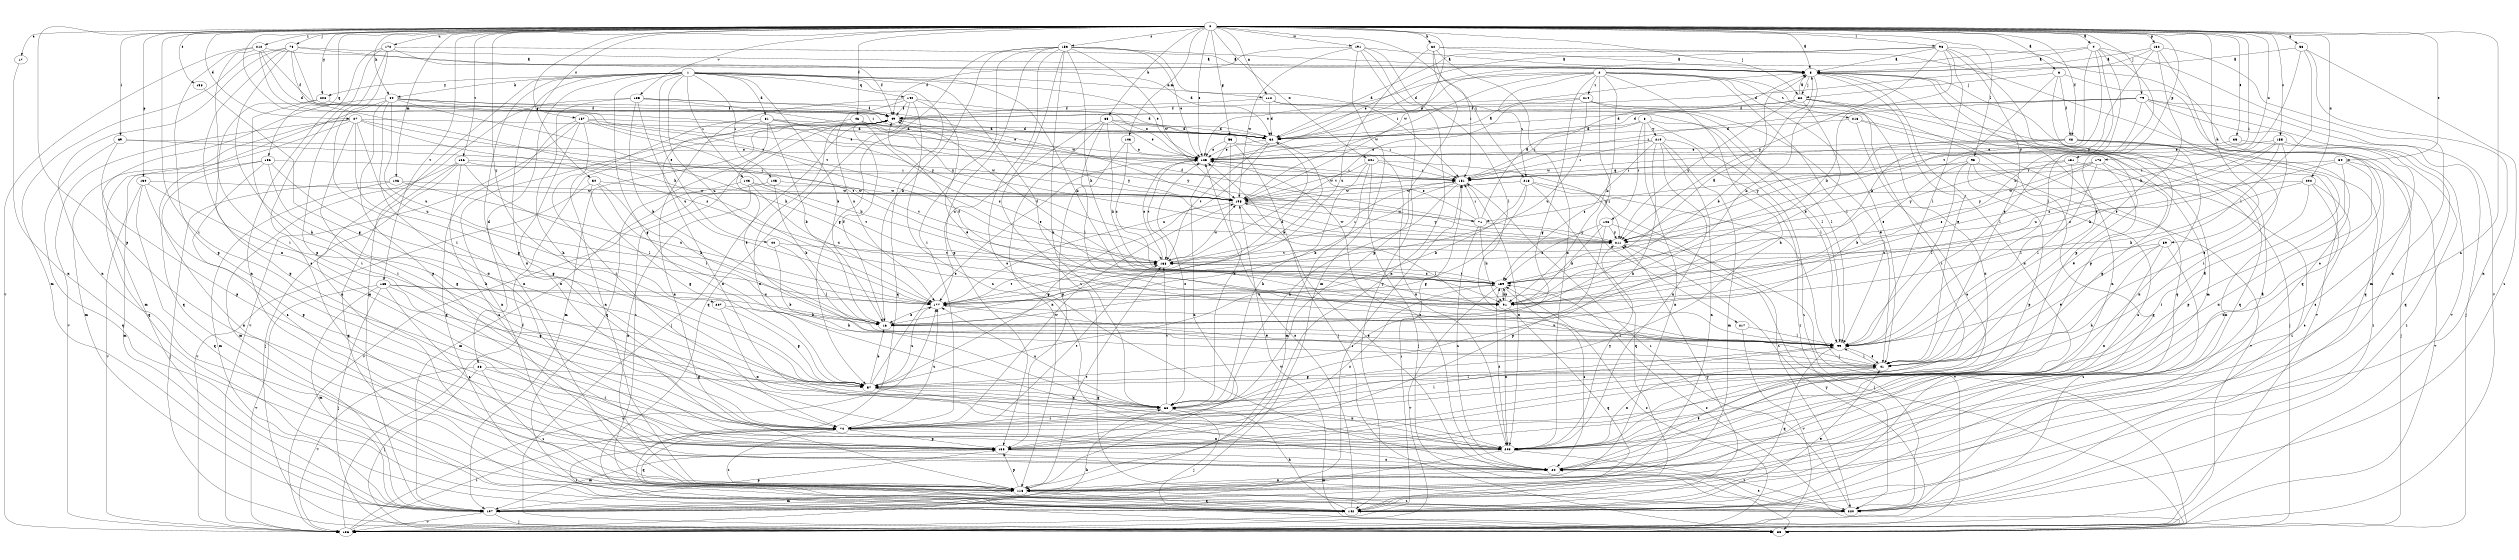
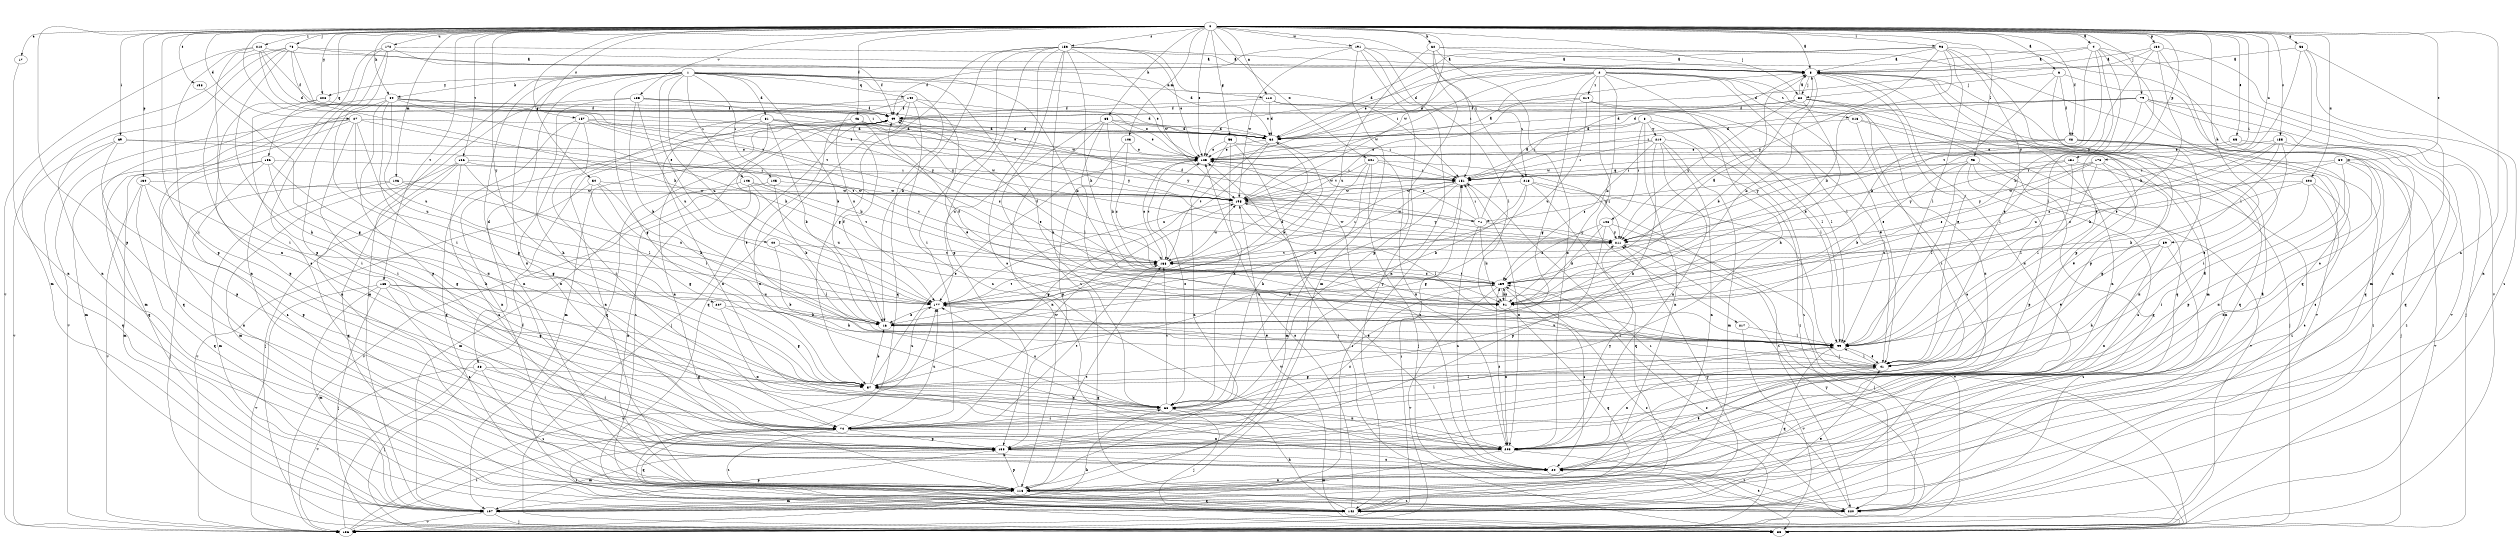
edge "27" -> "159": removed, label "s"
edge "157" -> "186": now "69" -> "186"
